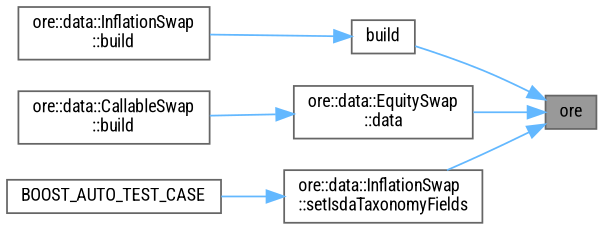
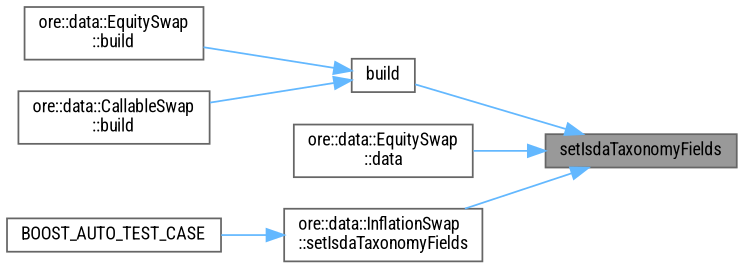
node "ore::data::InflationSwap ::build": label "ore::data::InflationSwap ::build" -> "ore::data::EquitySwap ::build"
node "ore": label "ore" -> "setIsdaTaxonomyFields"
edge "ore::data::CallableSwap ::build" -> "ore::data::EquitySwap ::data": now "ore::data::CallableSwap ::build" -> "build"
